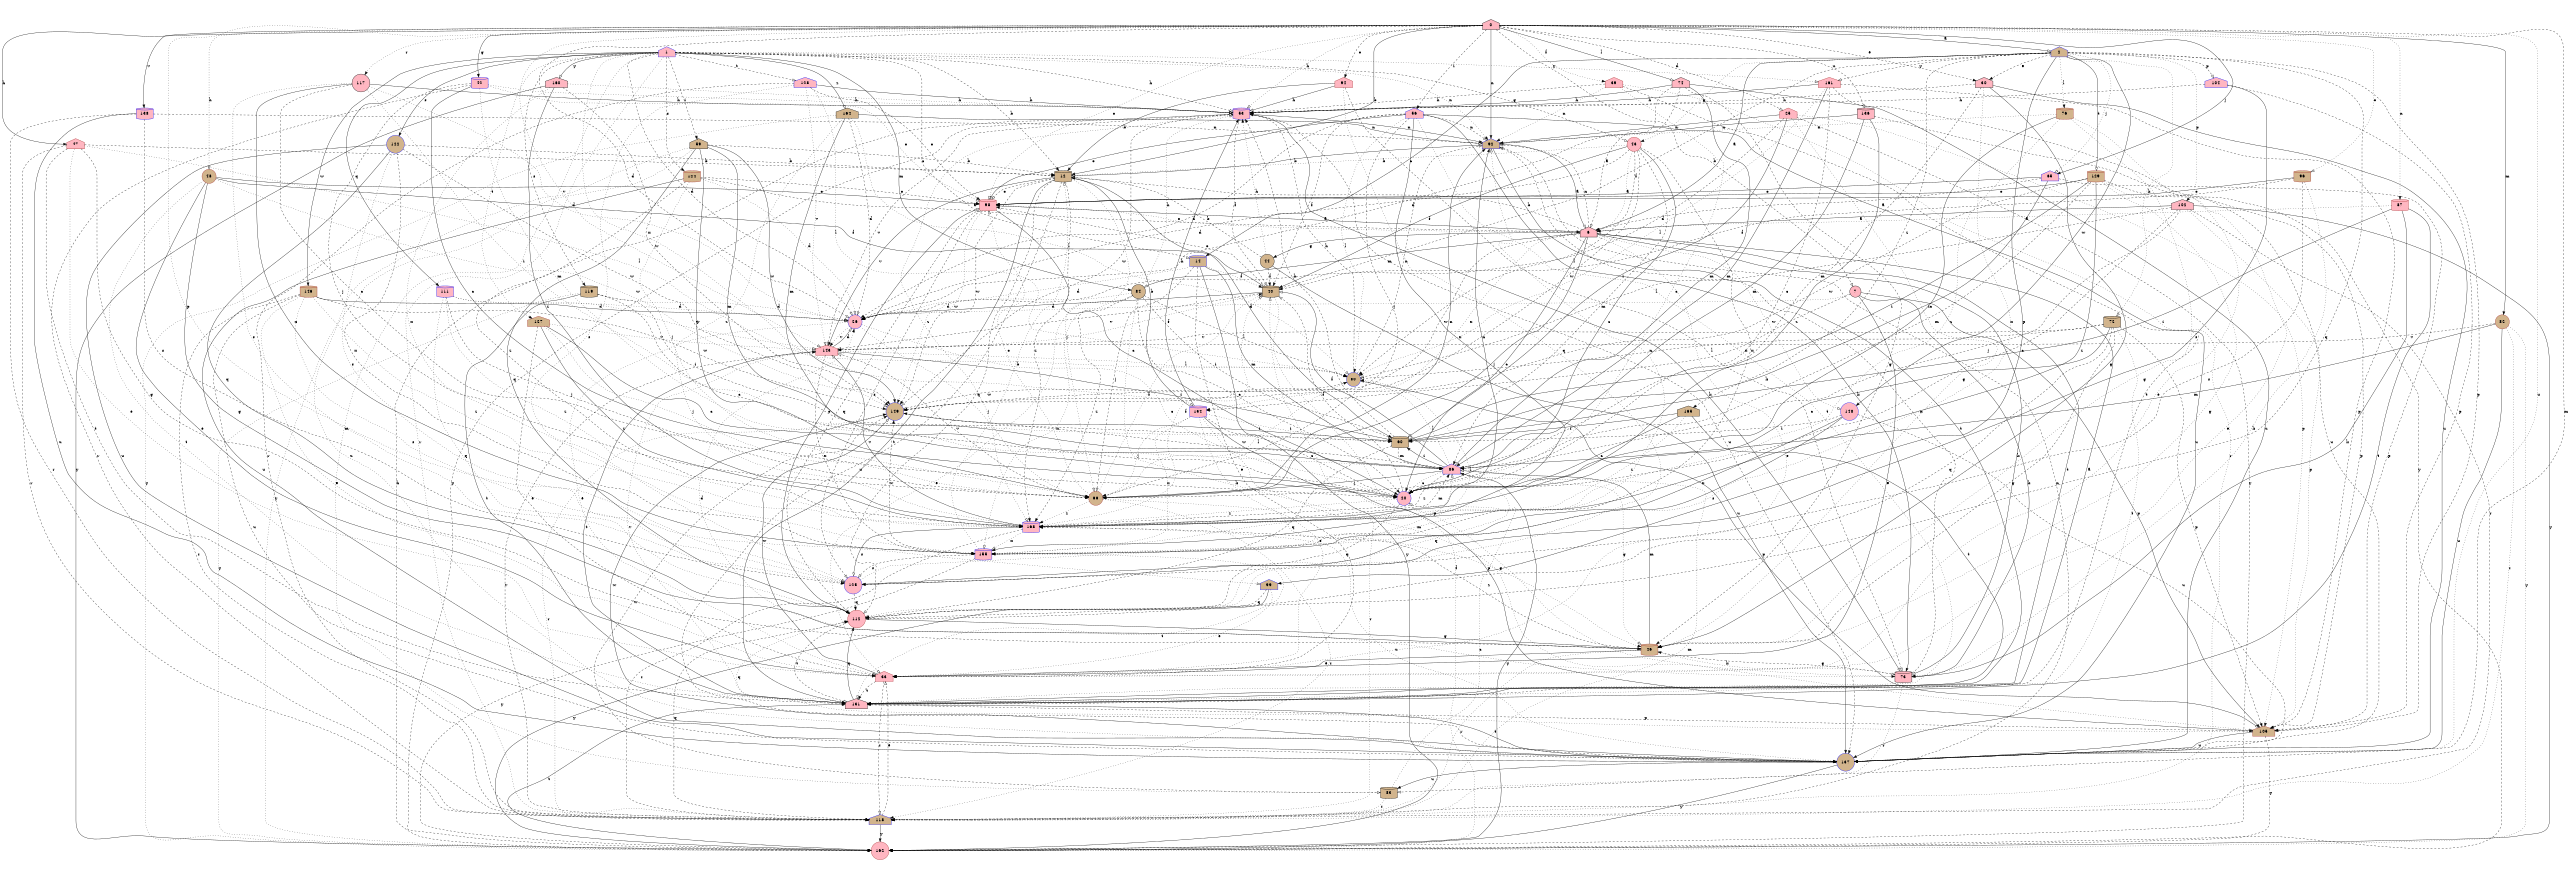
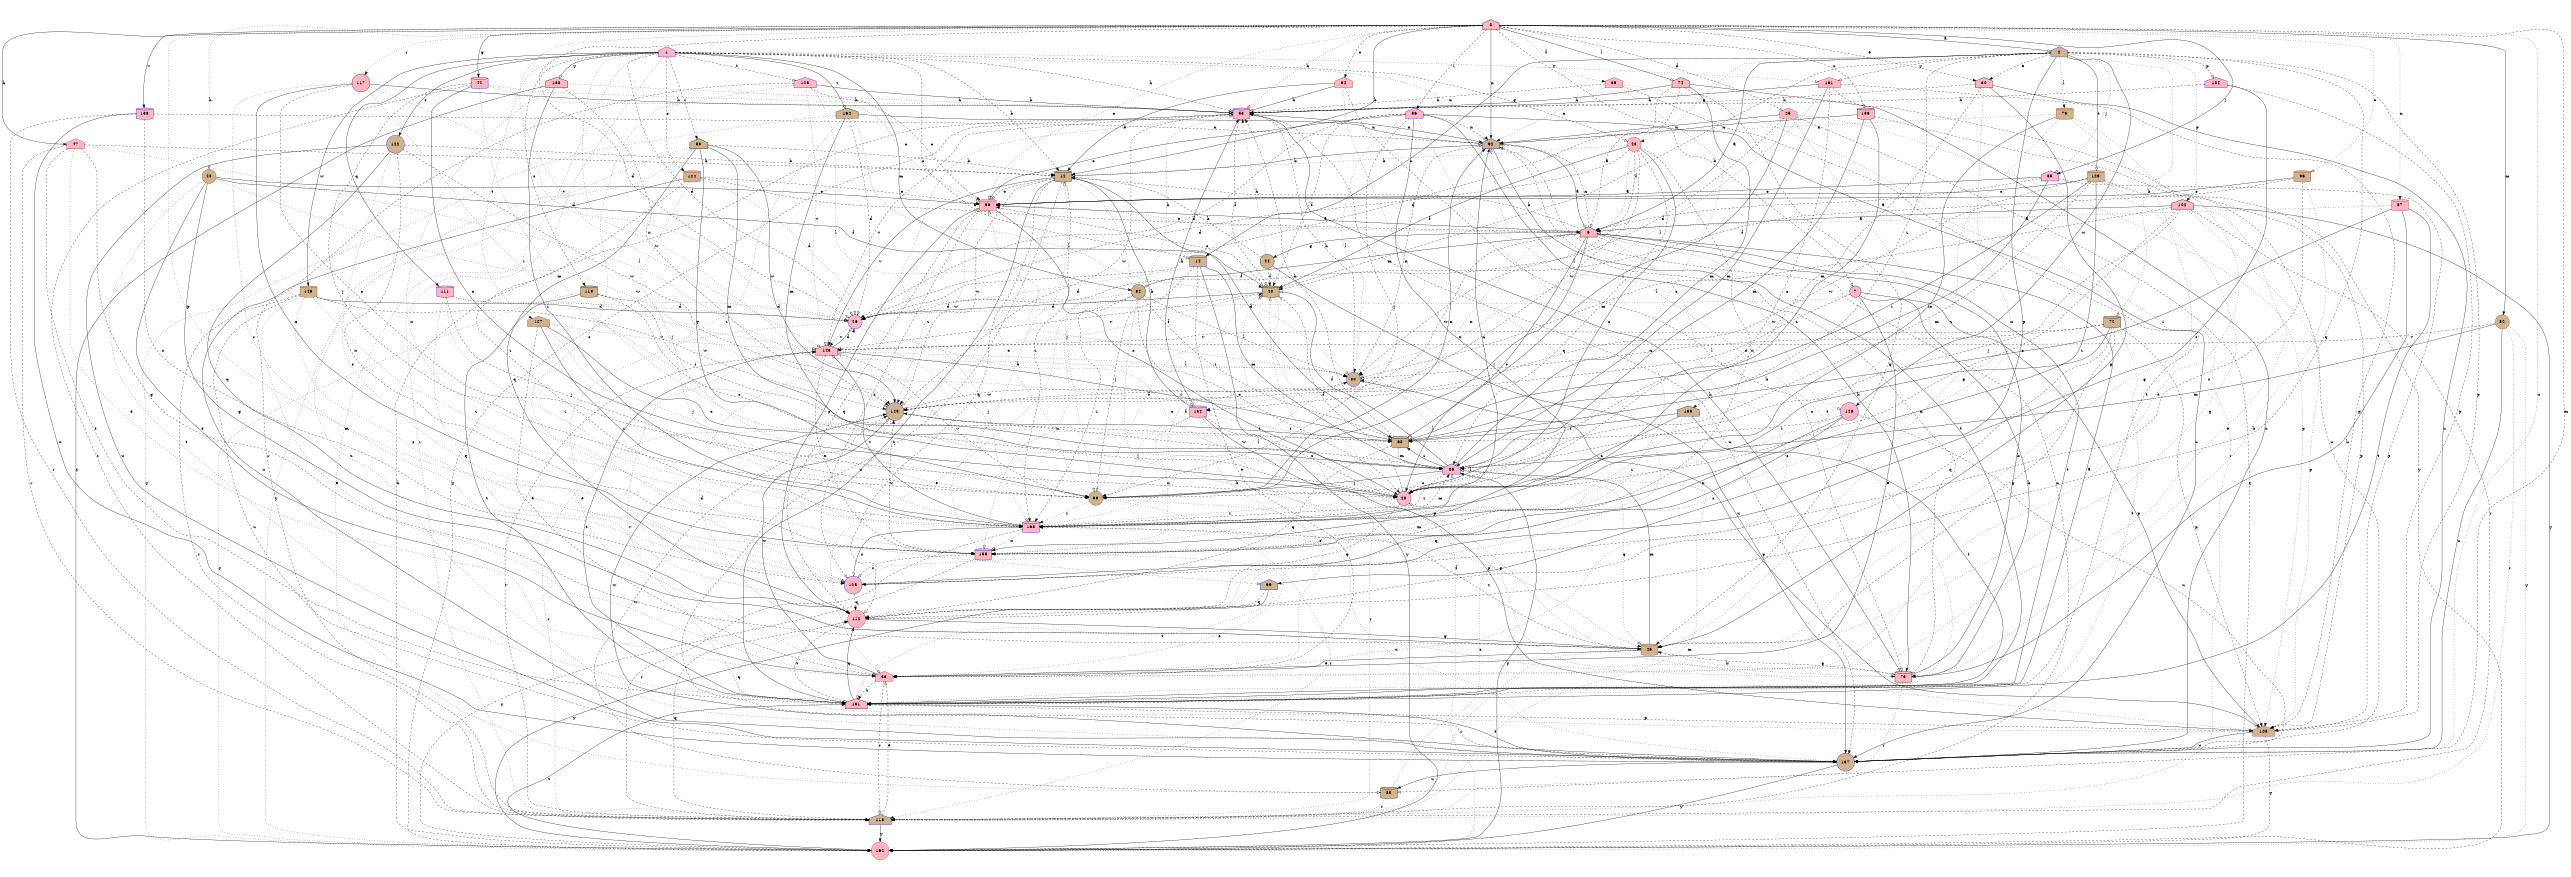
edge "111" -> "143": label "w" -> "v"
node "143": color brown -> black
